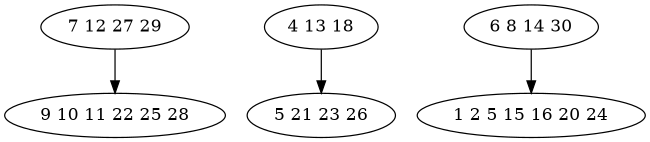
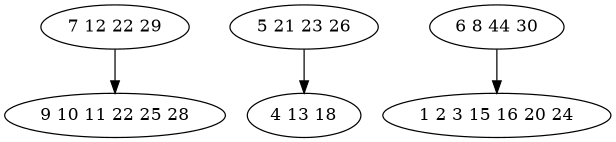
node "7 12 27 29": label "7 12 27 29" -> "7 12 22 29"
node "6 8 14 30": label "6 8 14 30" -> "6 8 44 30"
edge "4 13 18" -> "5 21 23 26": reversed
node "1 2 5 15 16 20 24": label "1 2 5 15 16 20 24" -> "1 2 3 15 16 20 24"
